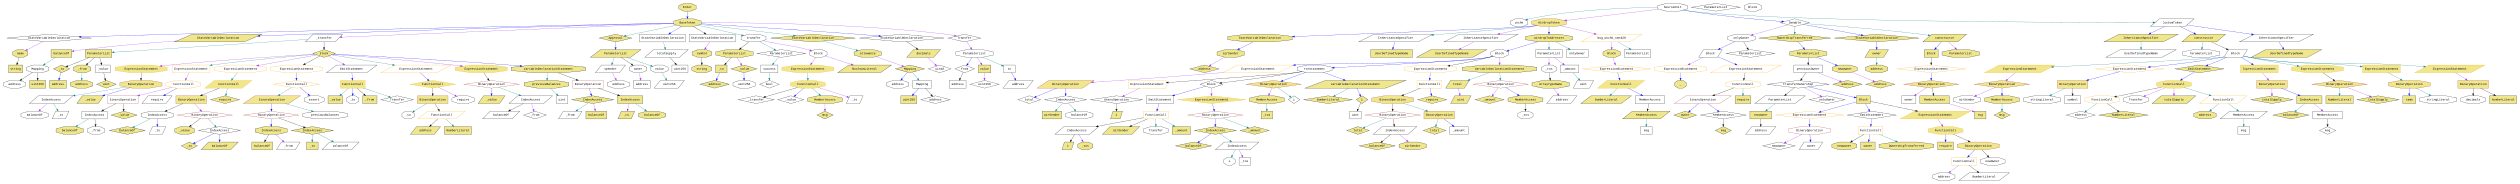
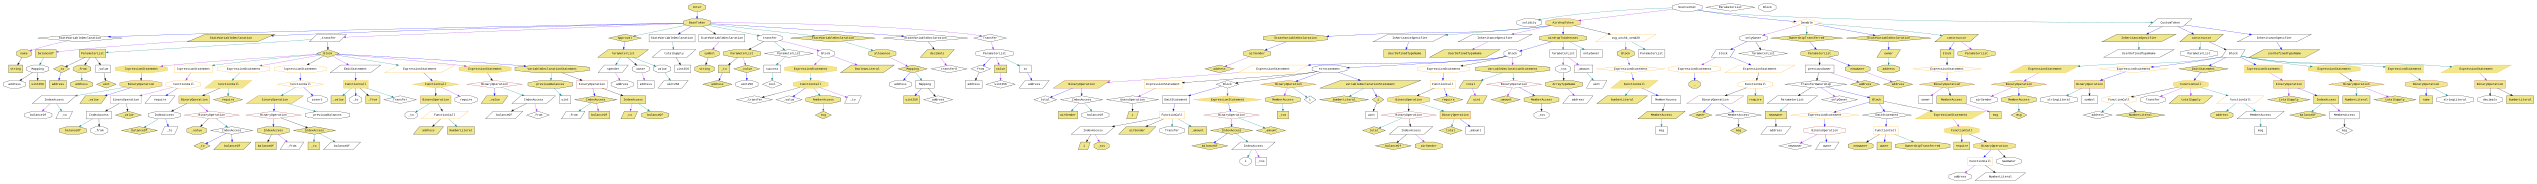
node "unchk": label "unchk" -> "solidity"
node "Ownable": color black -> orange
edge "AirdropToken" -> "bug_unchk_send29": color purple -> black
node "uint8": label "uint8" -> "transfer8"
